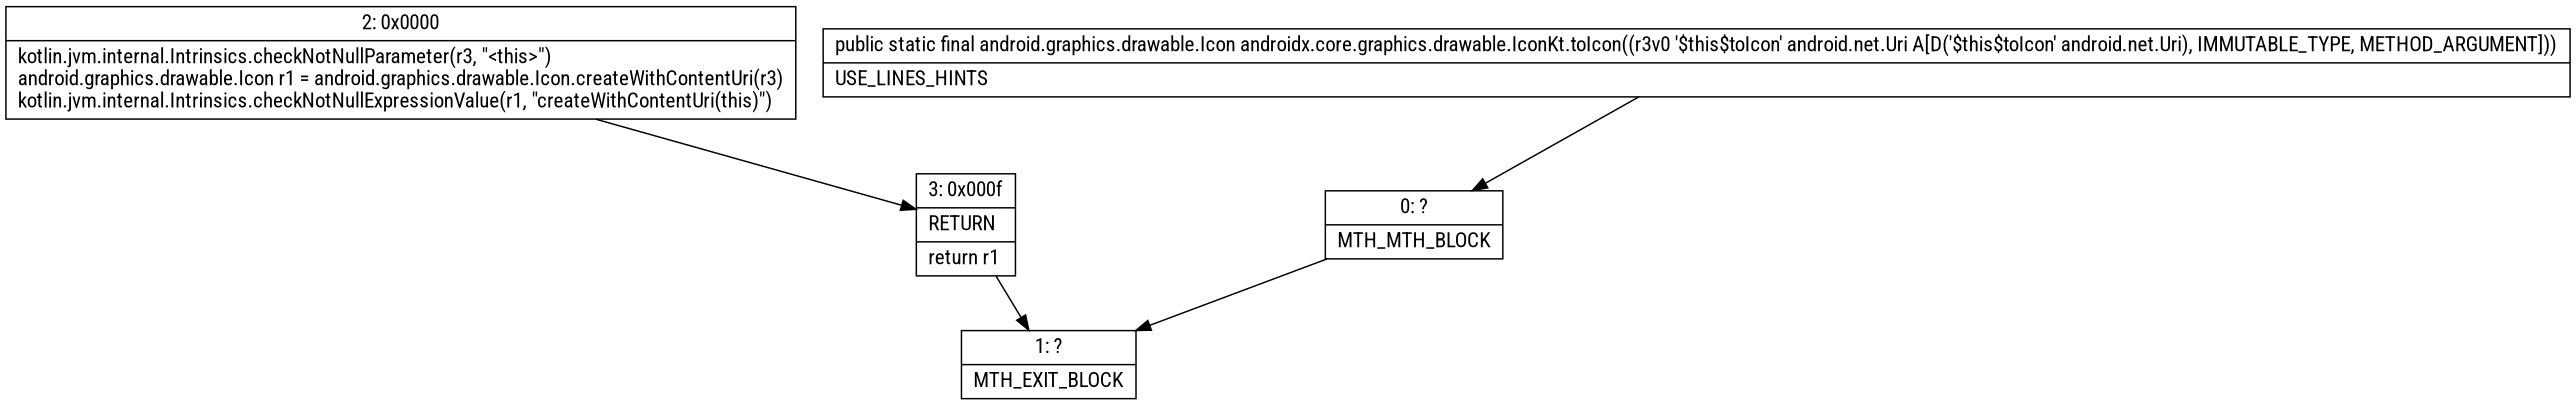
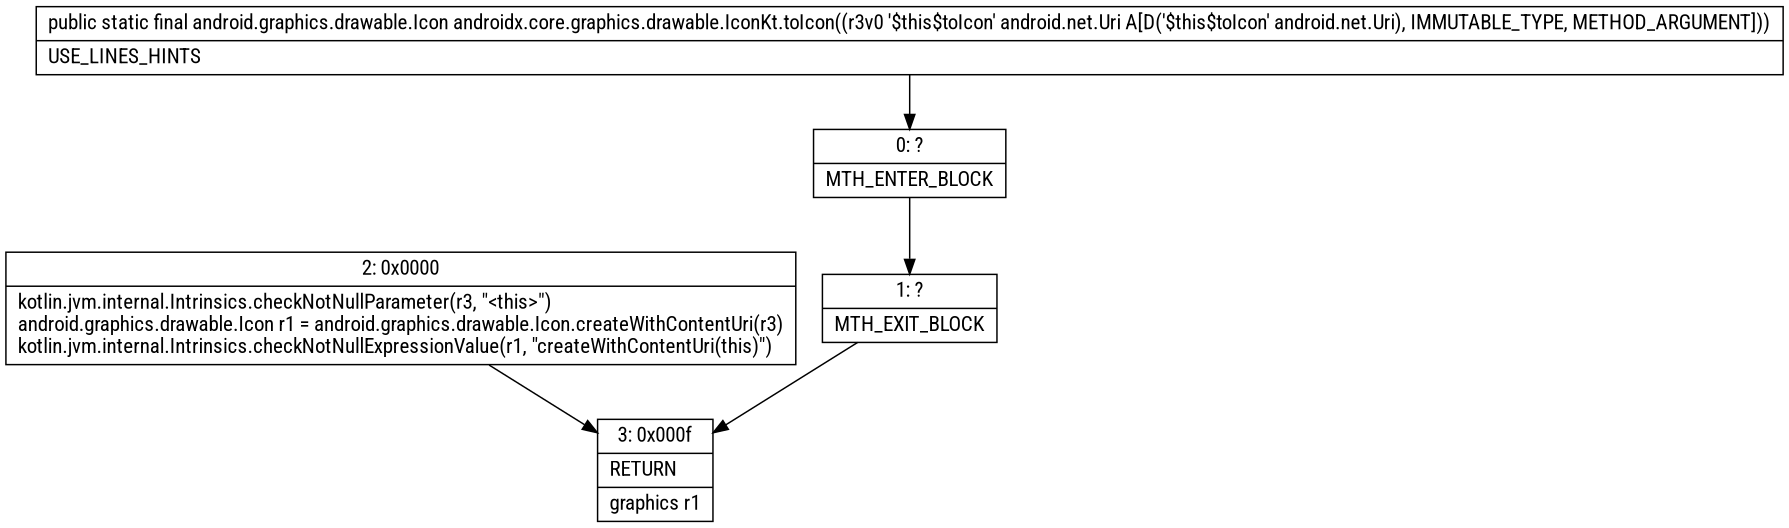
node "0: ?": text "MTH_MTH_BLOCK" -> "MTH_ENTER_BLOCK"
node "3: 0x000f": text "return r1" -> "graphics r1"
edge "3: 0x000f" -> "1: ?": reversed
